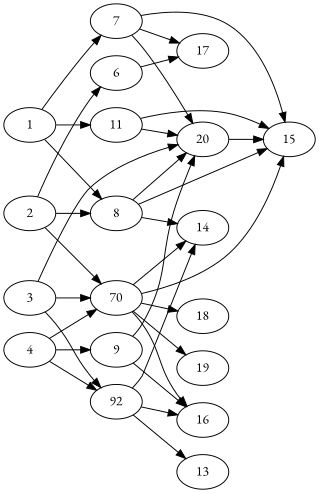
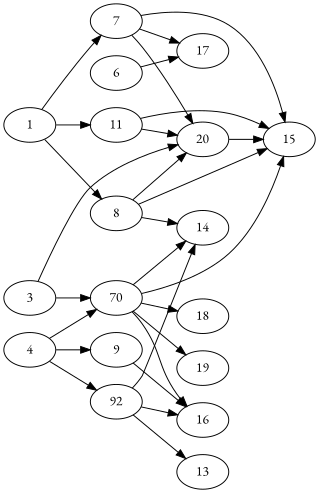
node "2": removed
edge "9" -> "20": removed
edge "3" -> "92": removed
